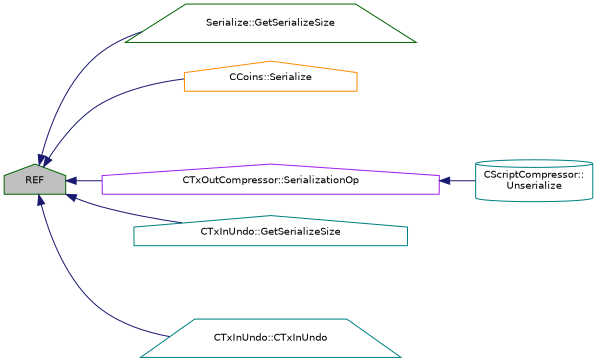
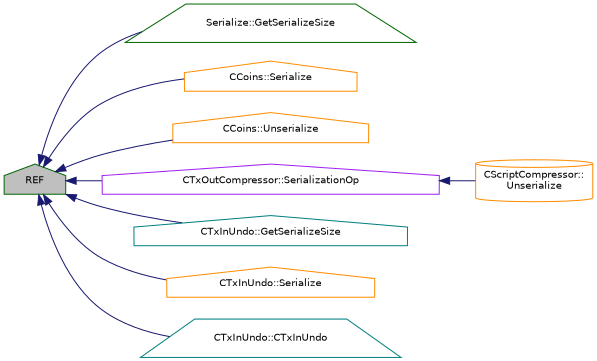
node "CCoins::Unserialize": added
node "CScriptCompressor:: Unserialize": color teal -> darkorange
node "CTxInUndo::Serialize": added
